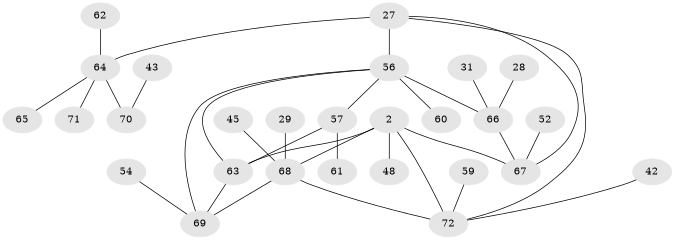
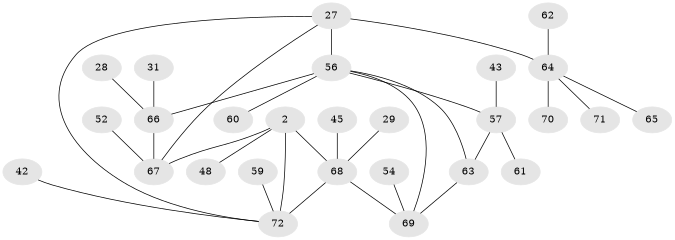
edge "43" -- "70": now "43" -- "57"
edge "2" -- "63": removed
